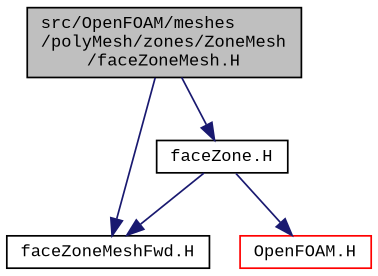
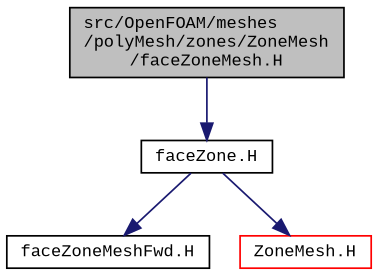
edge "src/OpenFOAM/meshes /polyMesh/zones/ZoneMesh /faceZoneMesh.H" -> "faceZoneMeshFwd.H": removed
node "OpenFOAM.H": label "OpenFOAM.H" -> "ZoneMesh.H"
